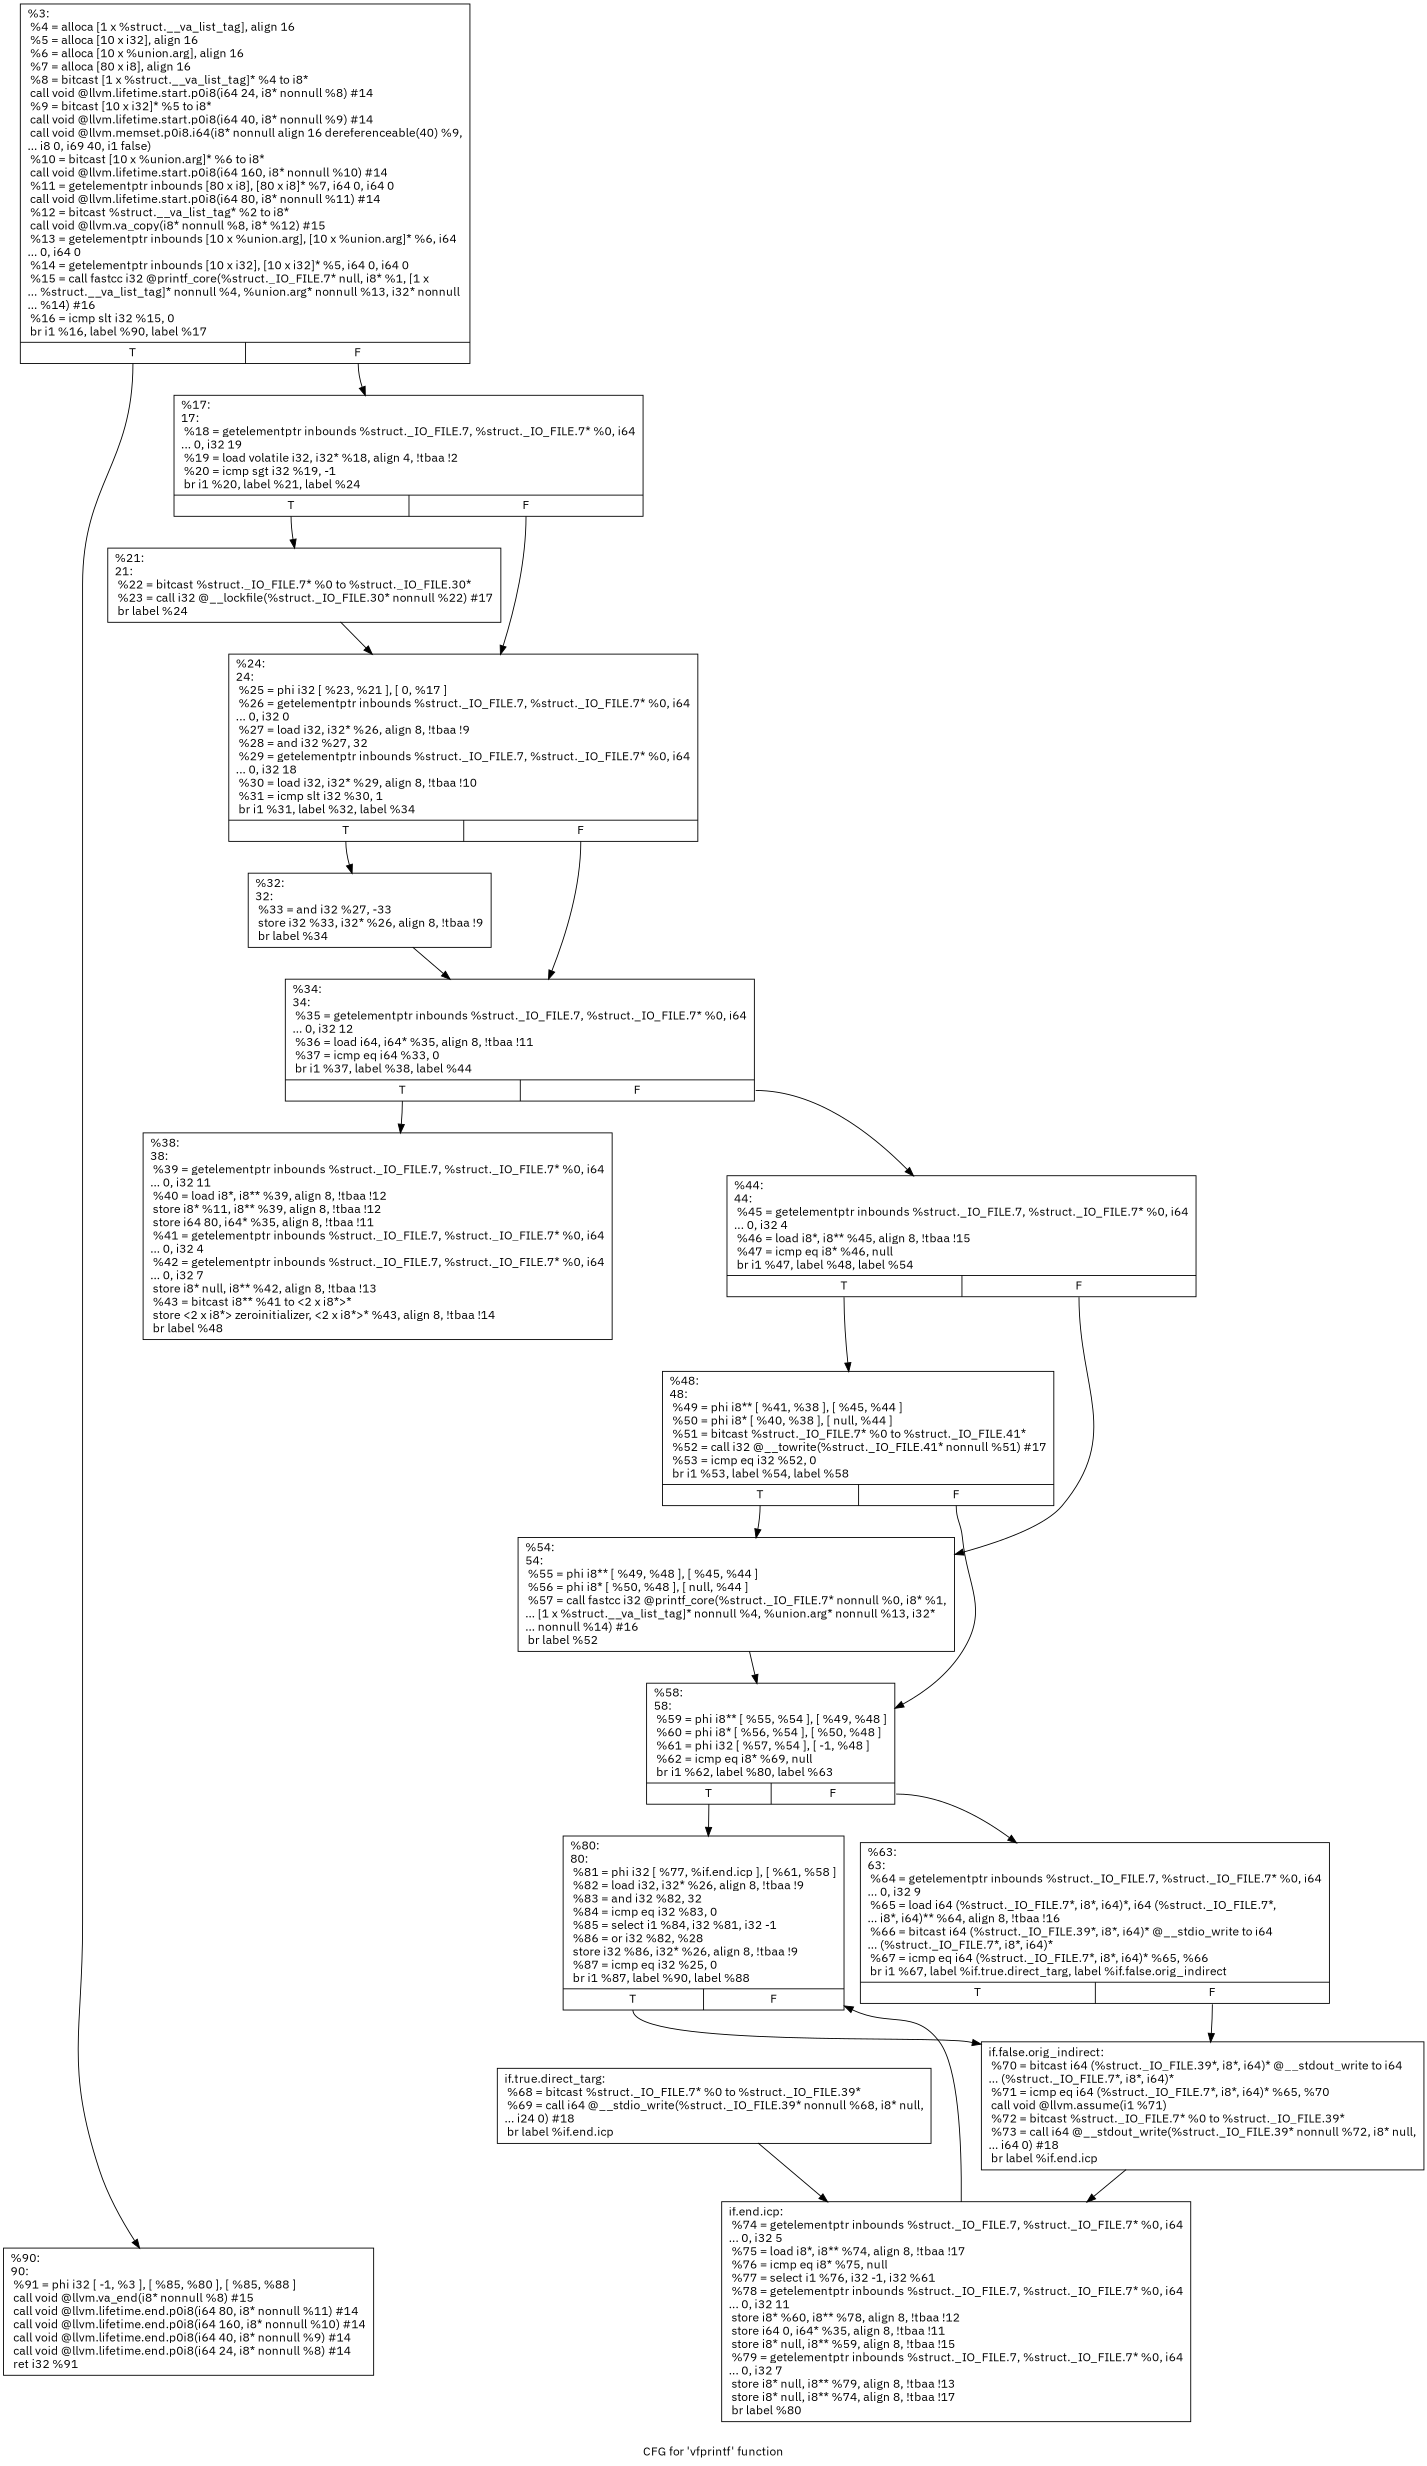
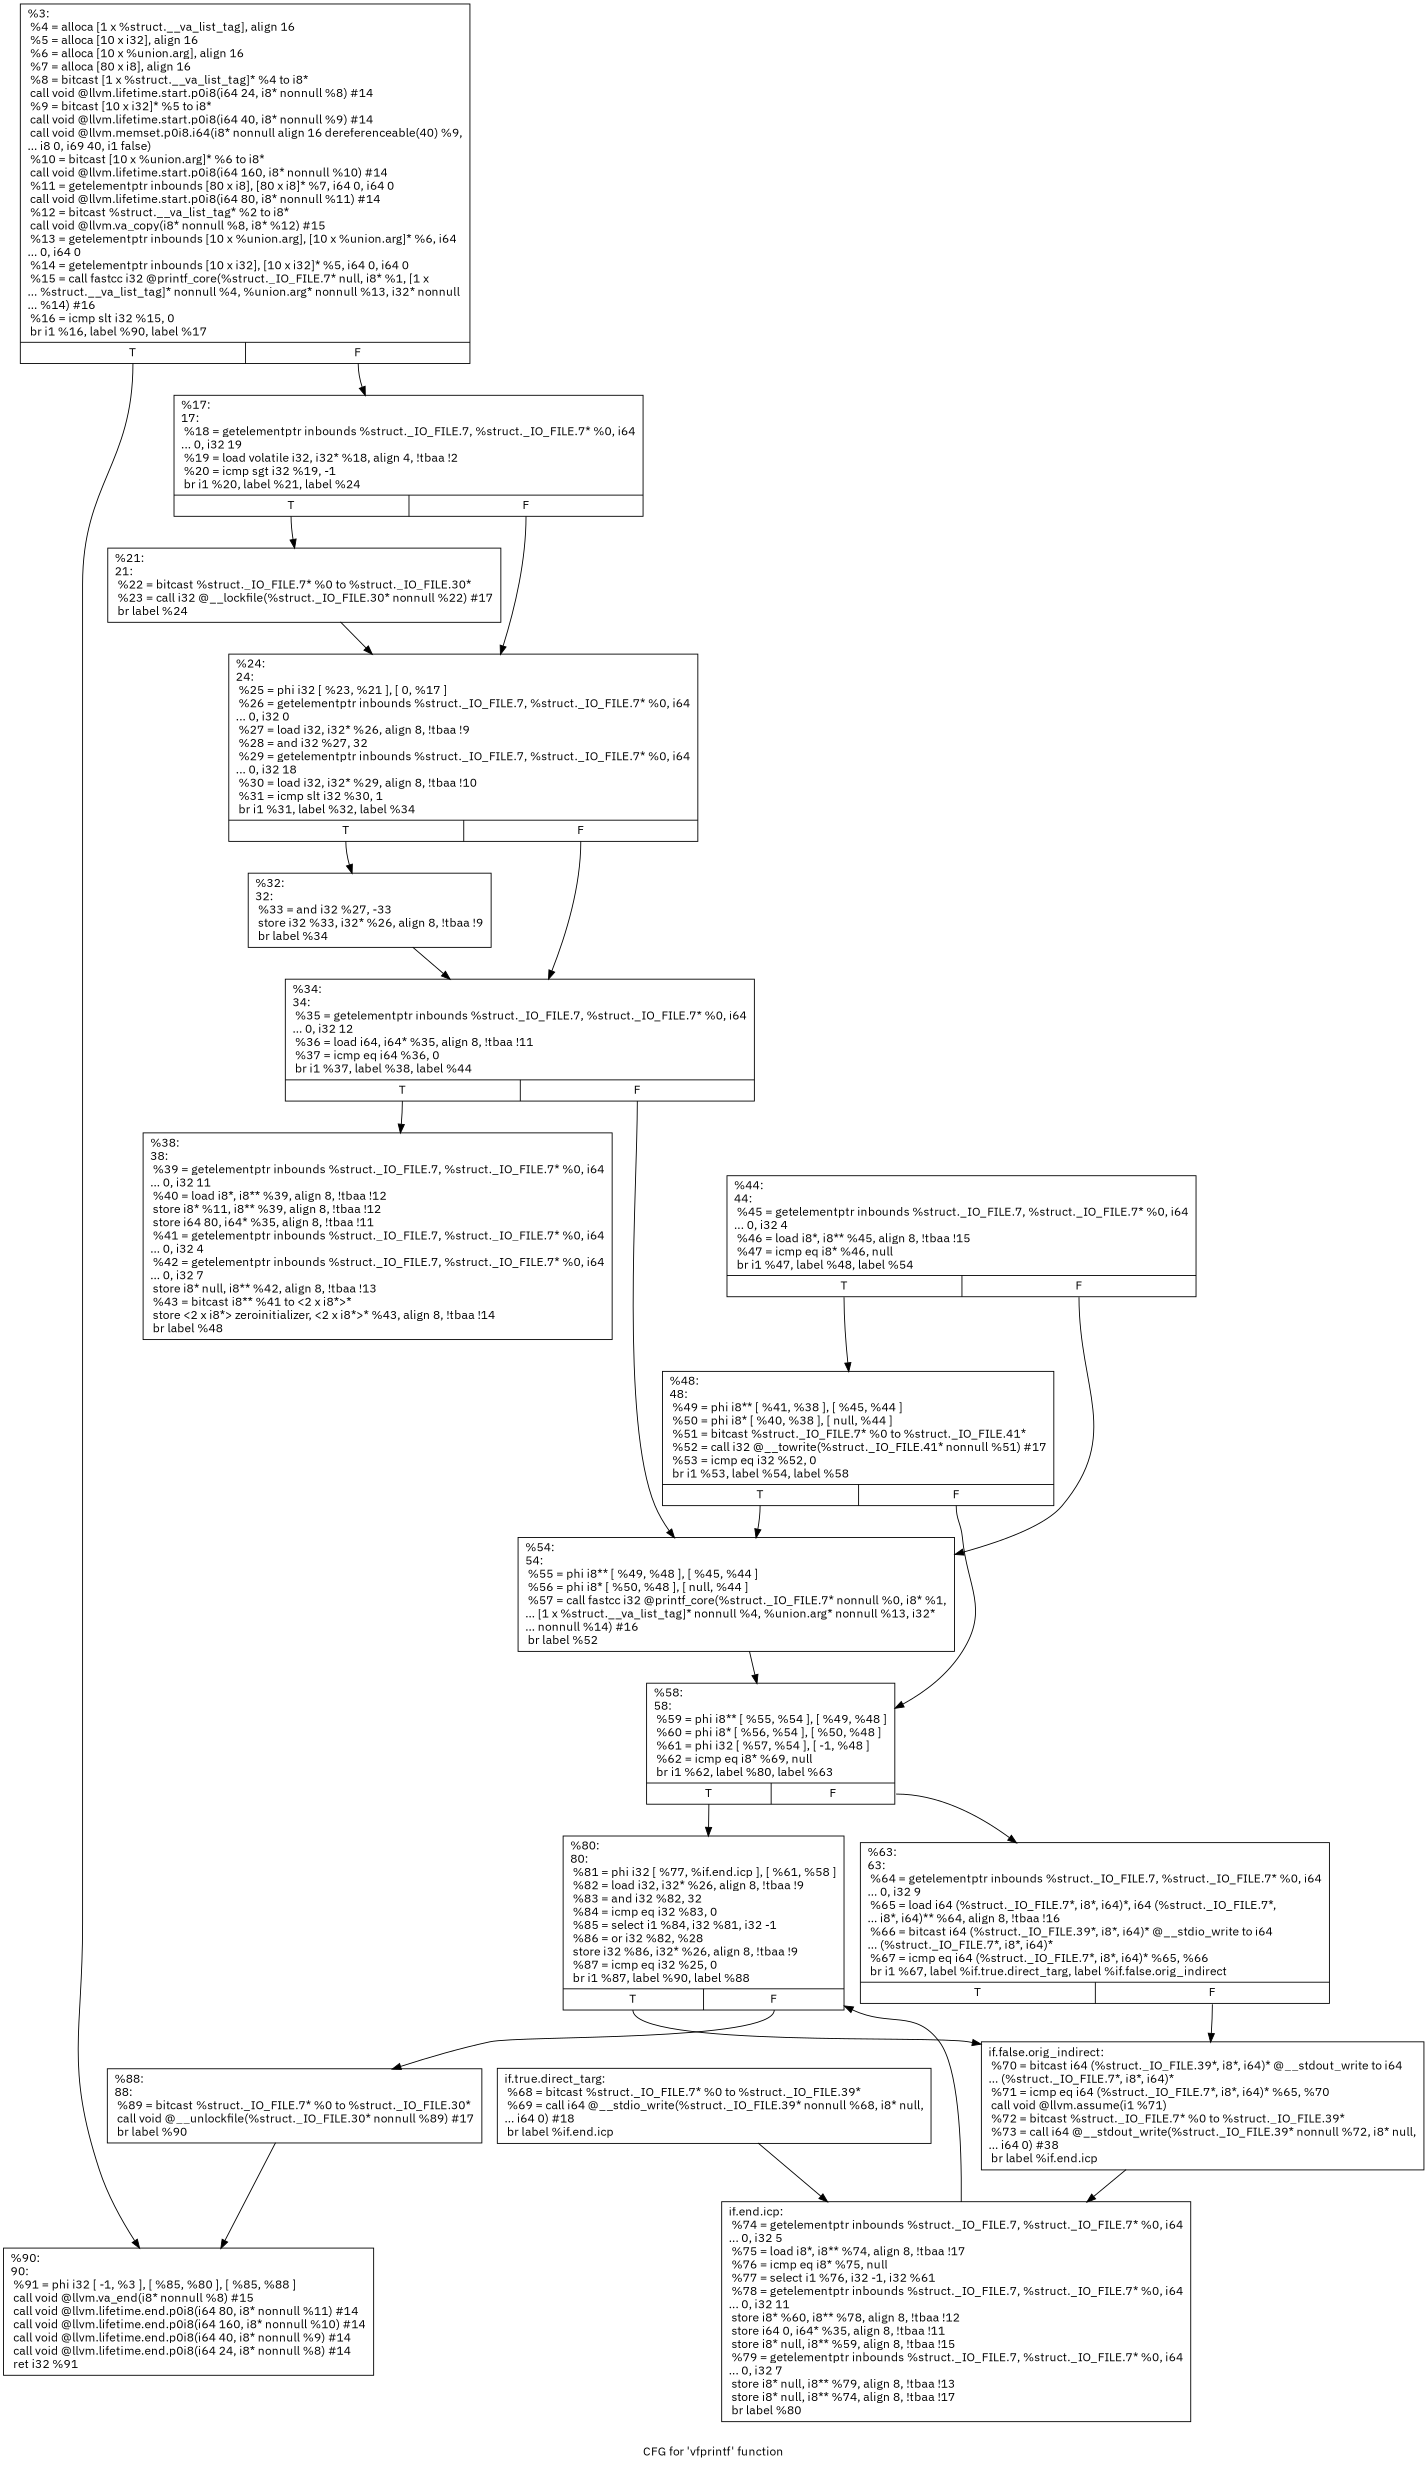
node "%34:": text "%37 = icmp eq i64 %33, 0" -> "%37 = icmp eq i64 %36, 0"
edge "%34:" -> "%44:": now "%34:" -> "%54:"
node "%88:": added
node "if.true.direct_targ:": text "... i24 0) #18" -> "... i64 0) #18"
node "if.false.orig_indirect:": text "... i64 0) #18" -> "... i64 0) #38"
